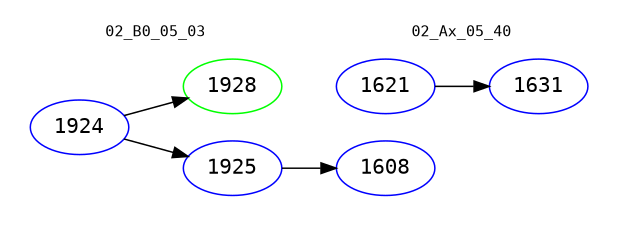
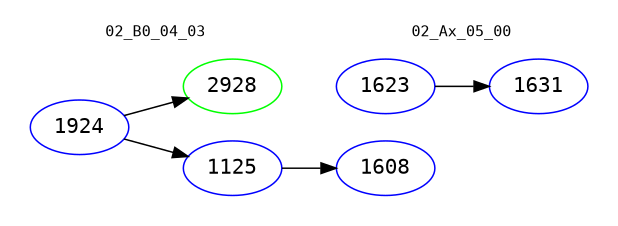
cluster "02_B0_05_03": label "02_B0_05_03" -> "02_B0_04_03"
cluster "02_Ax_05_40": label "02_Ax_05_40" -> "02_Ax_05_00"
node "1928": label "1928" -> "2928"
node "1621": label "1621" -> "1623"
node "1925": label "1925" -> "1125"
